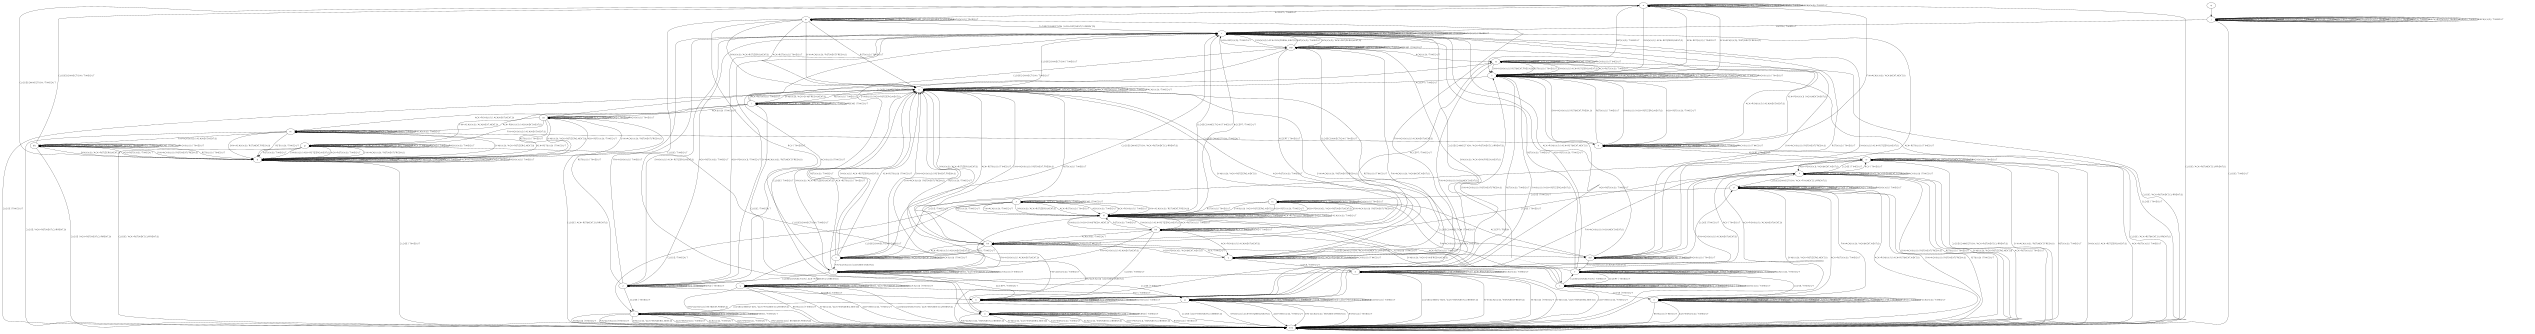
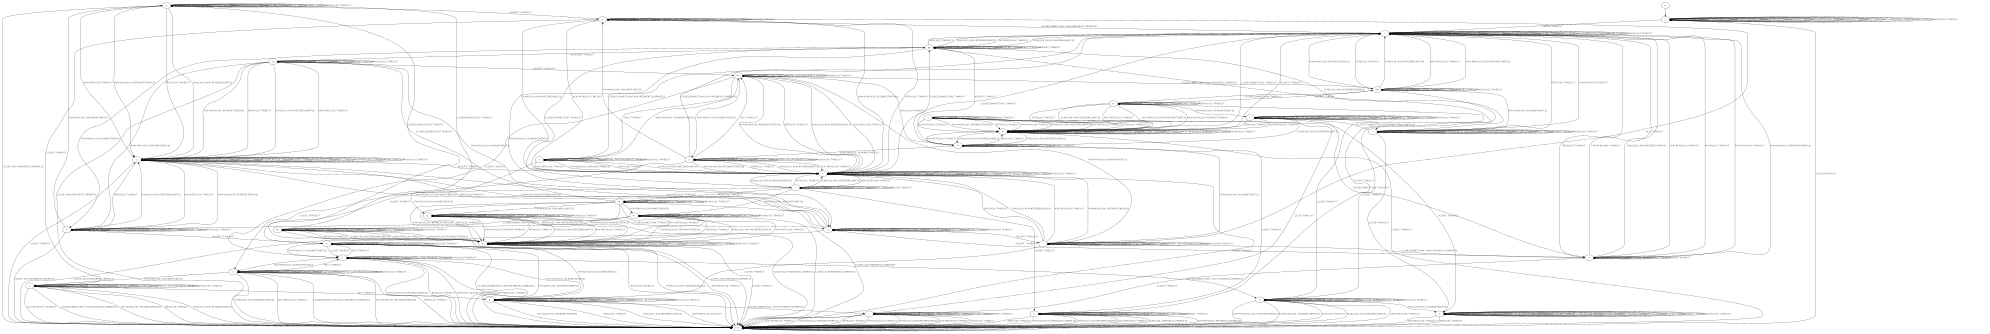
edge "d" -> "cc": reversed
edge "v" -> "i": removed, label "FIN+ACK(V,V,0) / ACK(NEXT,NEXT,0)"
edge "ff" -> "mm": label "FIN+ACK(V,V,0) / TIMEOUT" -> "CLOSE / TIMEOUT"
